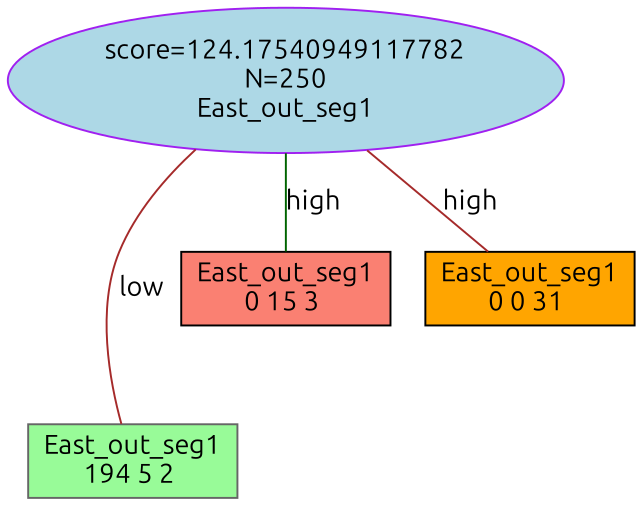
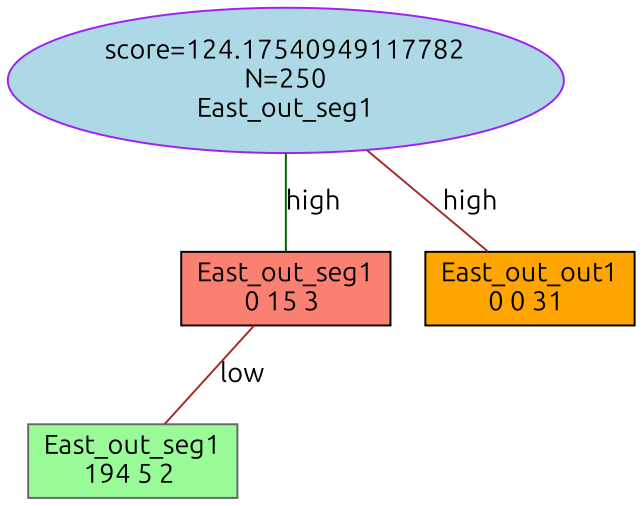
edge "score=124.17540949117782 N=250 East_out_seg1" -- "East_out_seg1 194 5 2": now "East_out_seg1 0 15 3" -- "East_out_seg1 194 5 2"
node "East_out_seg1 0 0 31": label "East_out_seg1 0 0 31" -> "East_out_out1 0 0 31"
